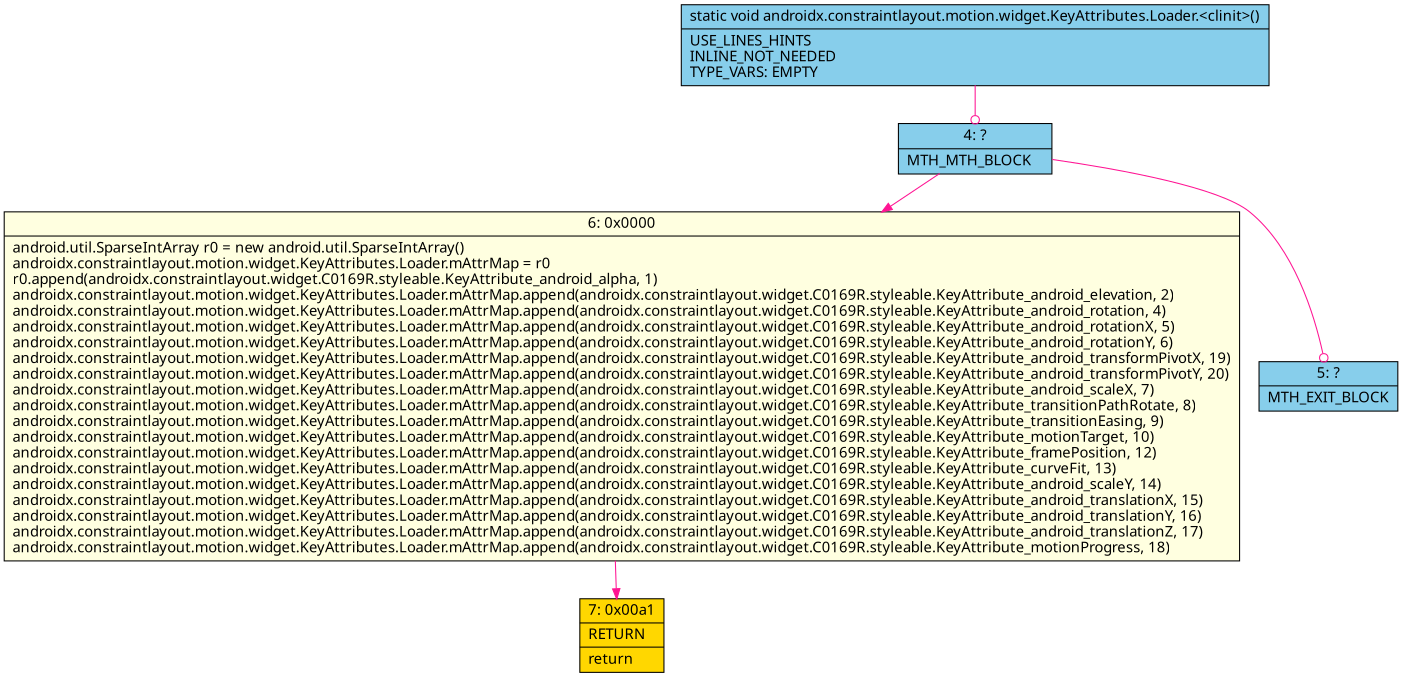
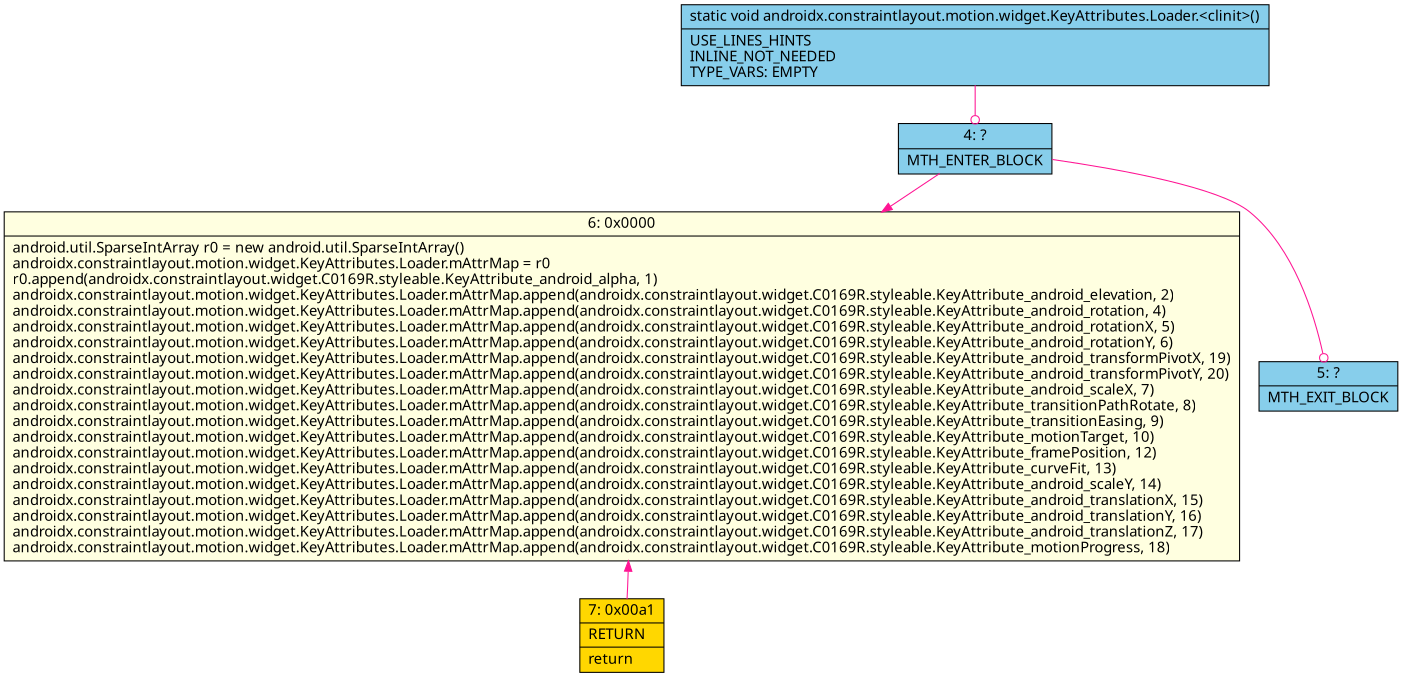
node "4: ?": text "MTH_MTH_BLOCK" -> "MTH_ENTER_BLOCK"
edge "6: 0x0000" -> "7: 0x00a1": reversed
